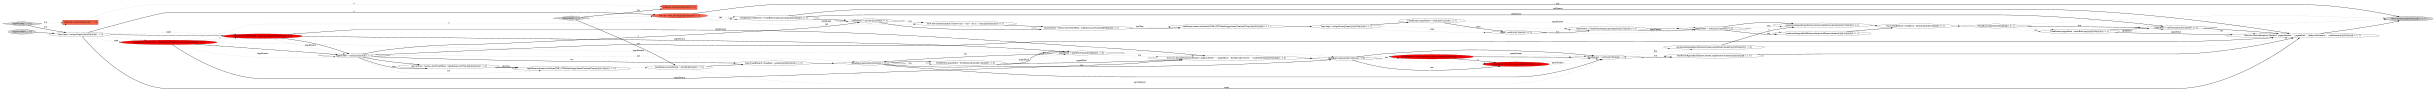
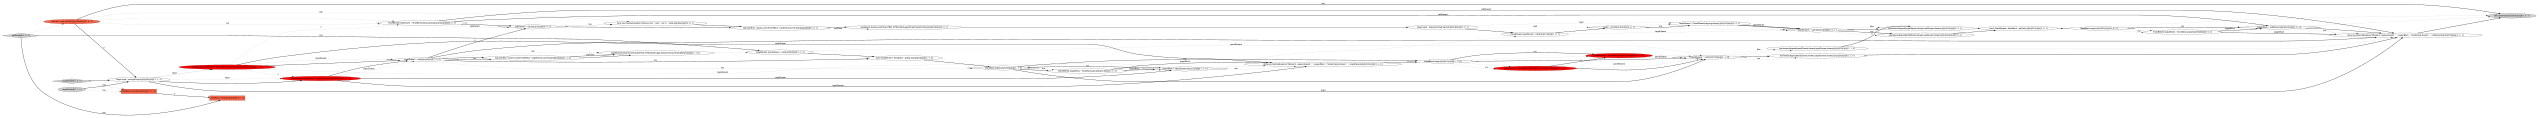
edge "BuildEvent event@@@2@@@['1', '1', '0']" -> "BuildEvent event@@@2@@@['0', '0', '1']": style dotted -> bold
edge "Target target = event.getTarget()@@@3@@@['1', '1', '0']" -> "Task task = event.getTask()@@@3@@@['0', '0', '1']": reversed
edge "poppedStack != targetElement@@@12@@@['1', '1', '0']" -> "!threadStack.empty()@@@15@@@['1', '1', '0']": now "poppedStack != targetElement@@@12@@@['1', '1', '0']" -> "TimedElement targetElement = null@@@11@@@['0', '0', '1']"
